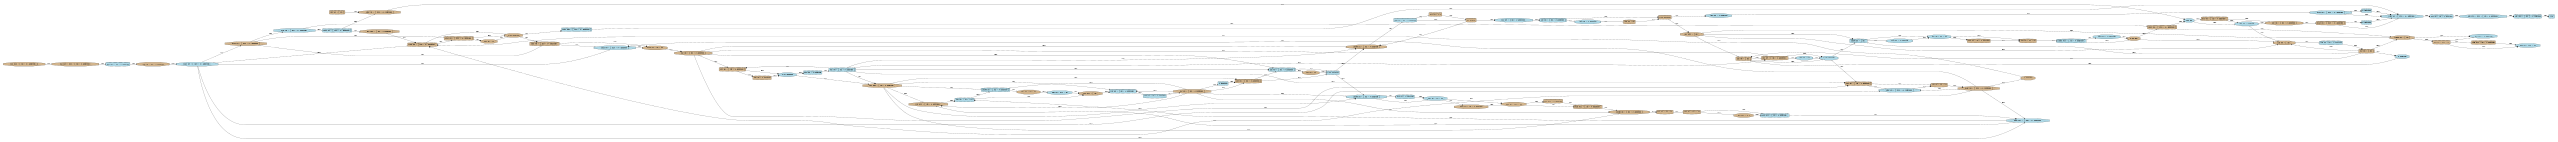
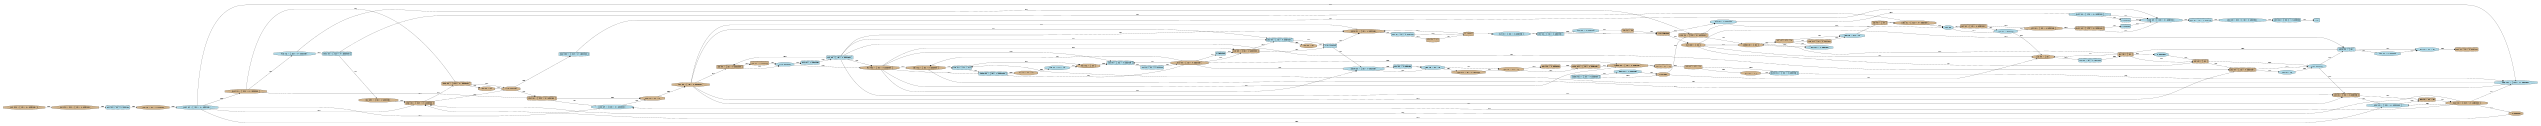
edge "add x9 , x10 , x9" -> "ldr w0 , [ x9 ]": added, label "DFG"
node "add x8 , x9 , x8": removed
